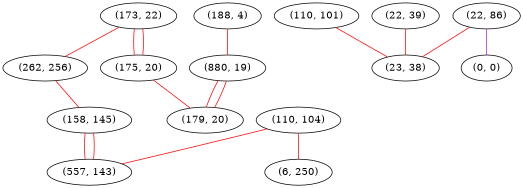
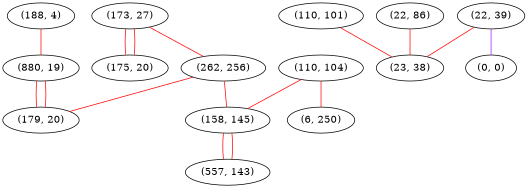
node "(173, 22)": label "(173, 22)" -> "(173, 27)"
edge "(22, 86)" -- "(0, 0)": now "(22, 39)" -- "(0, 0)"
edge "(175, 20)" -- "(179, 20)": now "(262, 256)" -- "(179, 20)"
edge "(110, 104)" -- "(557, 143)": now "(110, 104)" -- "(158, 145)"
